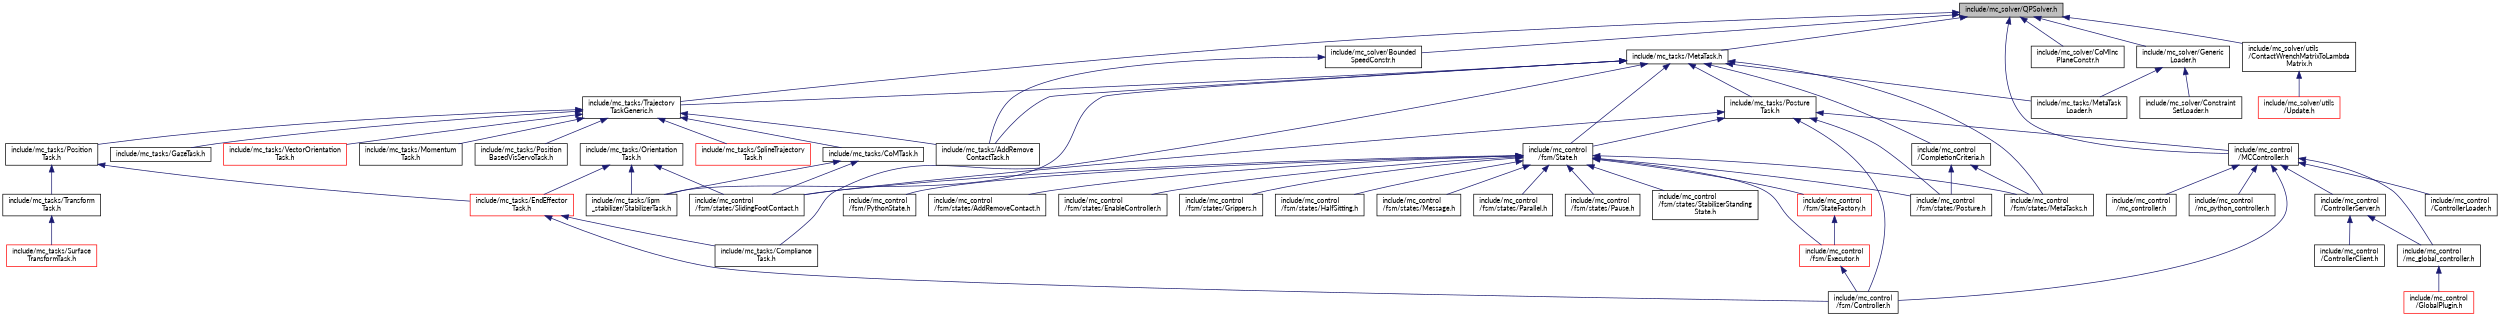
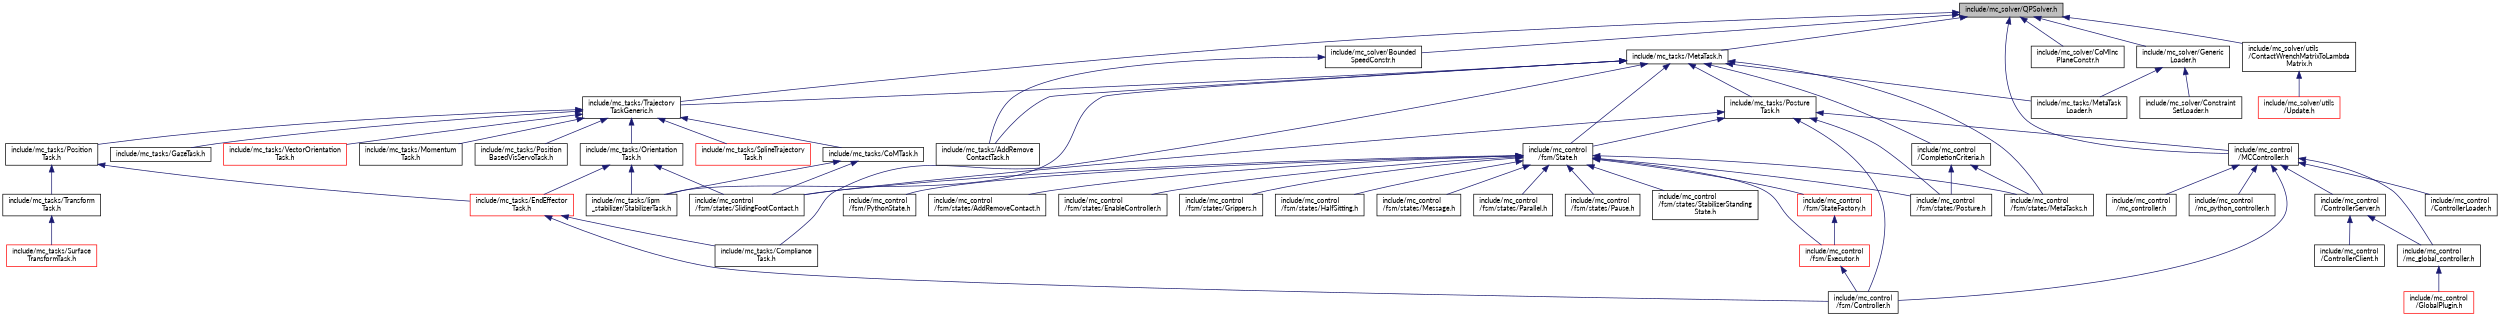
edge "include/mc_tasks/AddRemove ContactTask.h" -> "include/mc_tasks/Trajectory TaskGeneric.h": now "include/mc_tasks/Orientation Task.h" -> "include/mc_tasks/Trajectory TaskGeneric.h"
